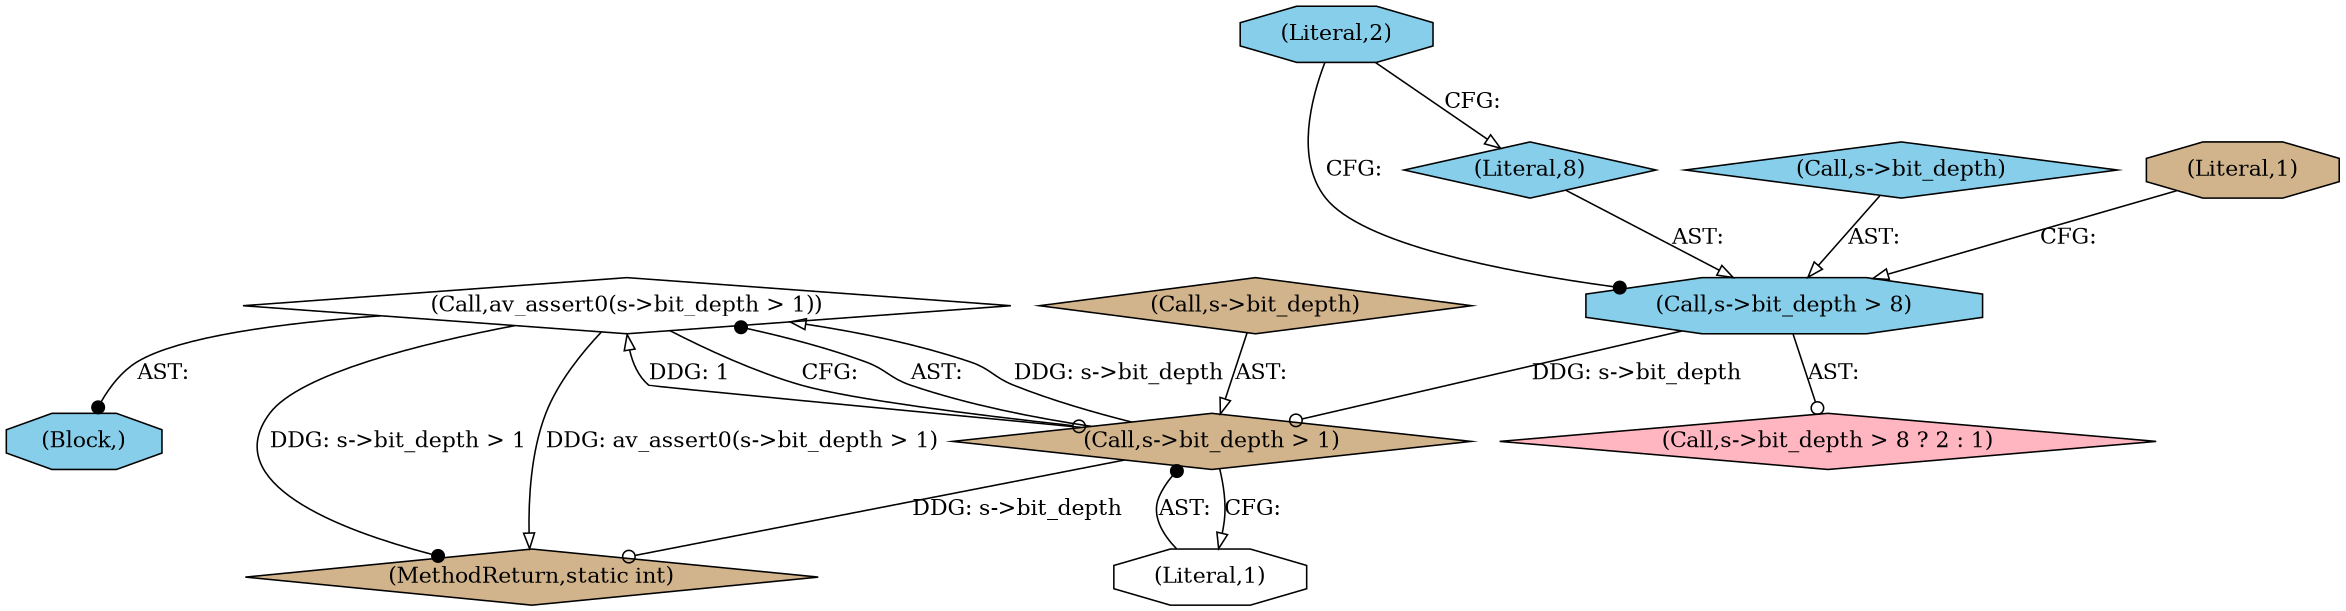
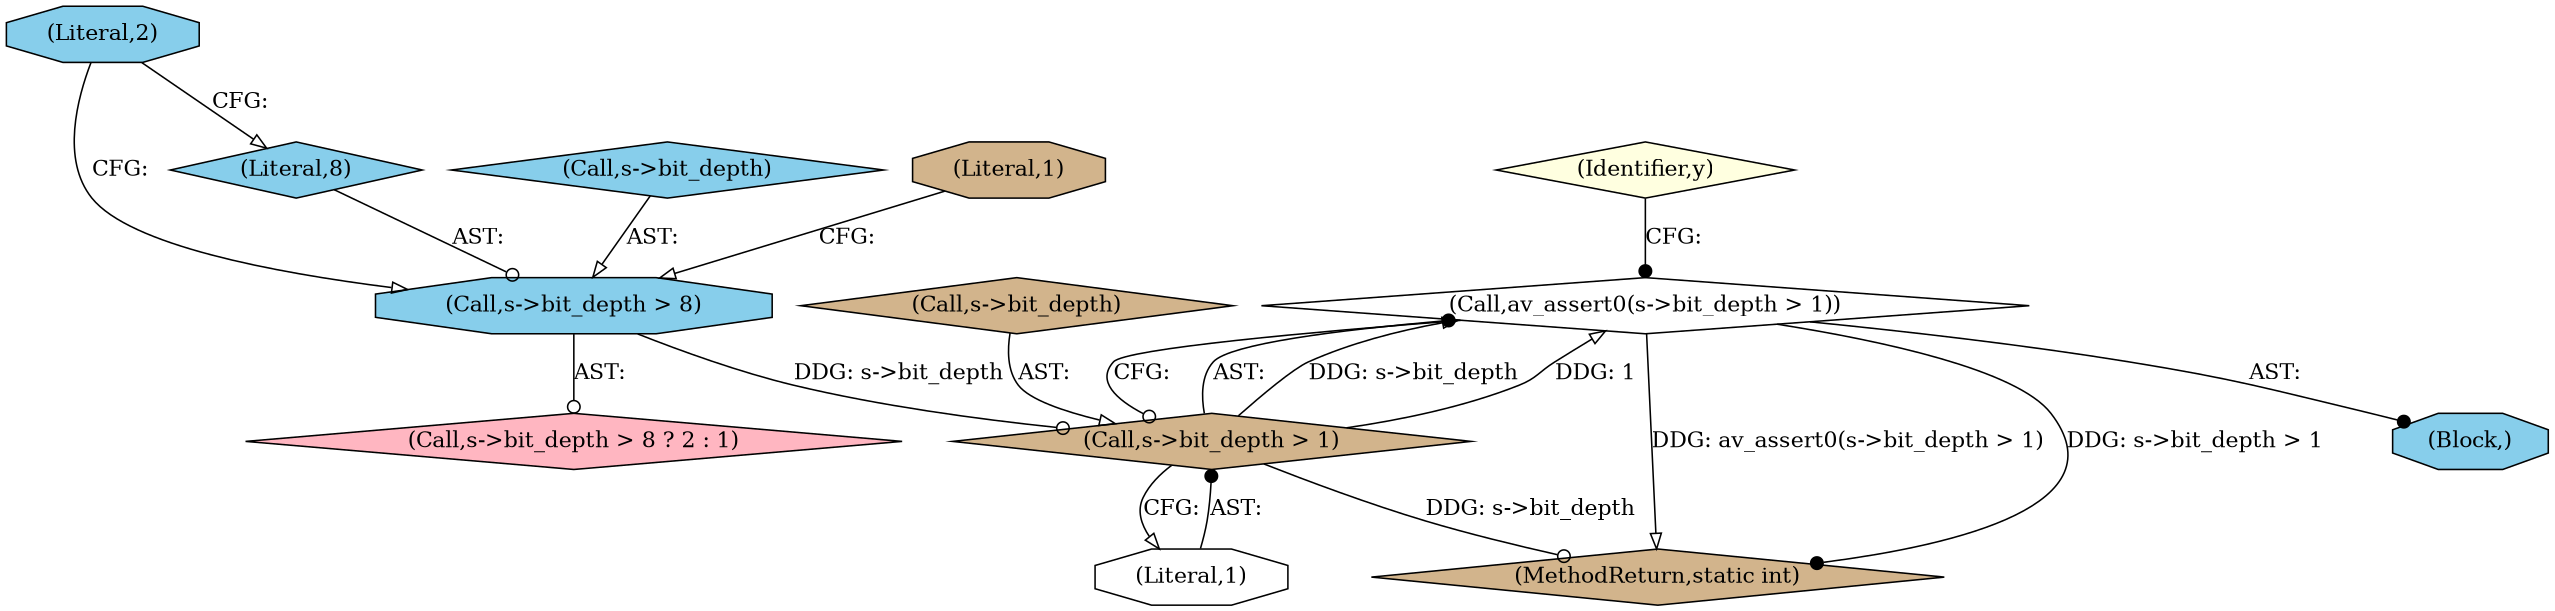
node "(Identifier,y)": added
edge "(Literal,8)" -> "(Call,s->bit_depth > 8)": arrowhead onormal -> odot
edge "(Literal,2)" -> "(Call,s->bit_depth > 8)": arrowhead dot -> onormal
